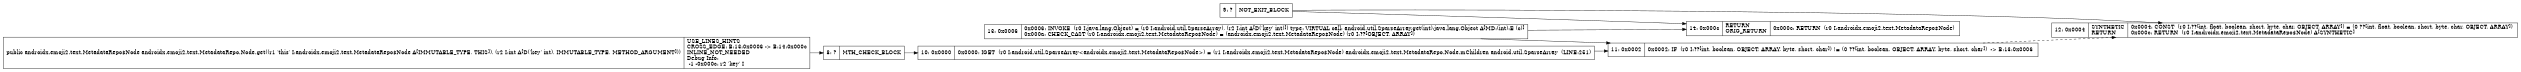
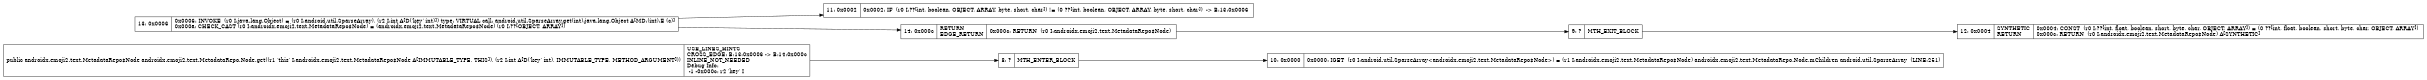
node "9: ?": text "NOT_EXIT_BLOCK" -> "MTH_EXIT_BLOCK"
edge "9: ?" -> "14: 0x000c": reversed
node "14: 0x000c": text "ORIG_RETURN" -> "EDGE_RETURN"
edge "11: 0x0002" -> "12: 0x0004": removed
edge "10: 0x0000" -> "11: 0x0002": removed
node "8: ?": text "MTH_CHECK_BLOCK" -> "MTH_ENTER_BLOCK"
